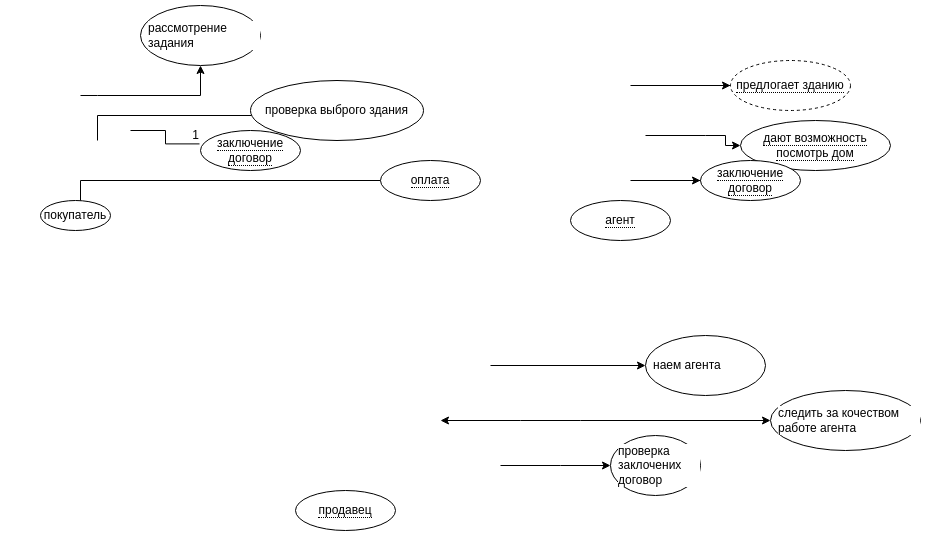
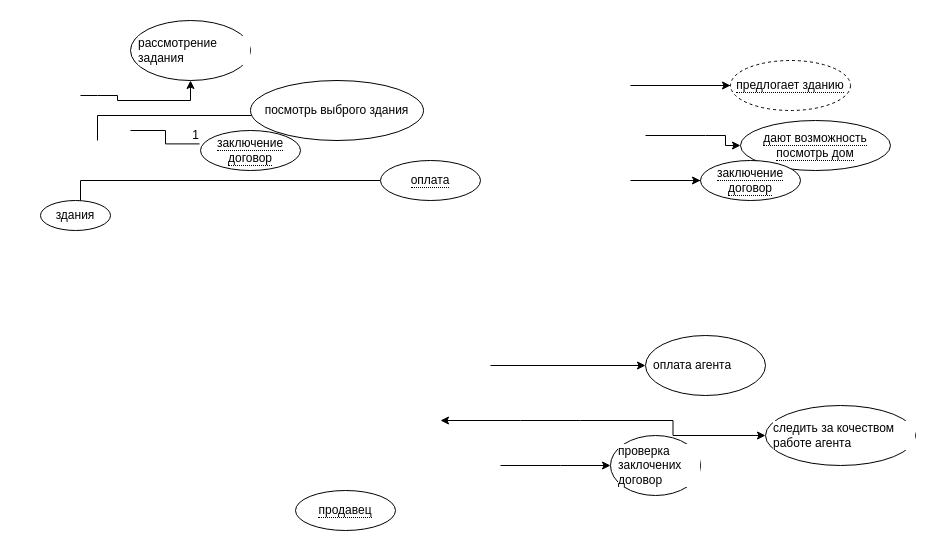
node "рассмотрение задания": moved (201, 36) -> (191, 51)
node "проверка выброго здания": label "проверка выброго здания" -> "посмотрь выброго здания"
node "покупатель": label "покупатель" -> "здания"
node "агент": removed
node "наем агента": label "наем агента" -> "оплата агента"
node "следить за кочеством работе агента": moved (846, 421) -> (841, 436)
